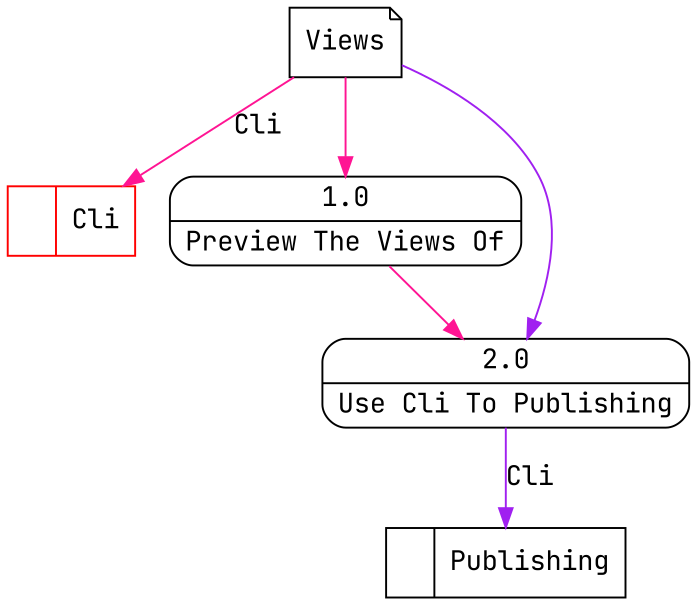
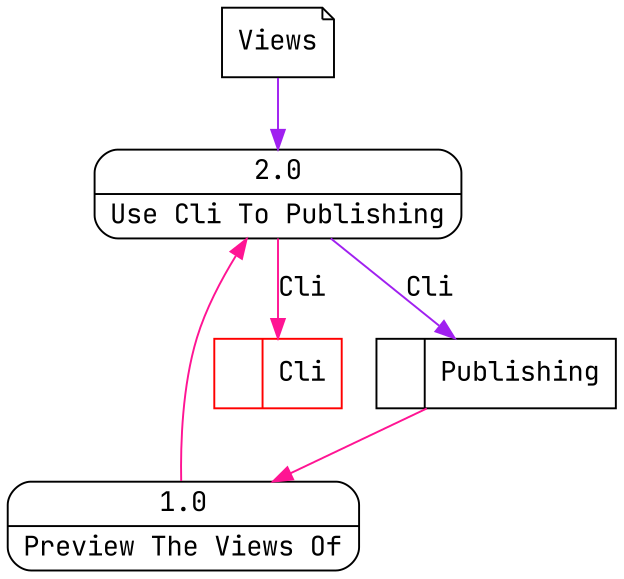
edge "Views" -> "1.0": now "Publishing" -> "1.0"
edge "Views" -> "Cli": now "2.0" -> "Cli"
